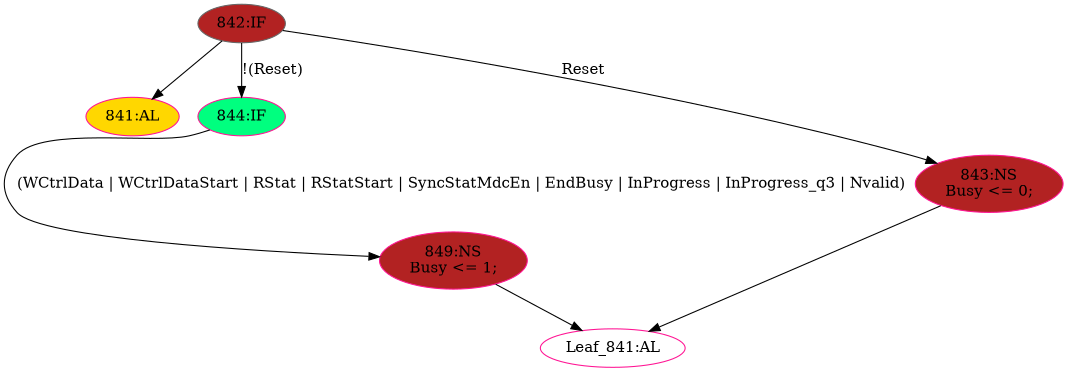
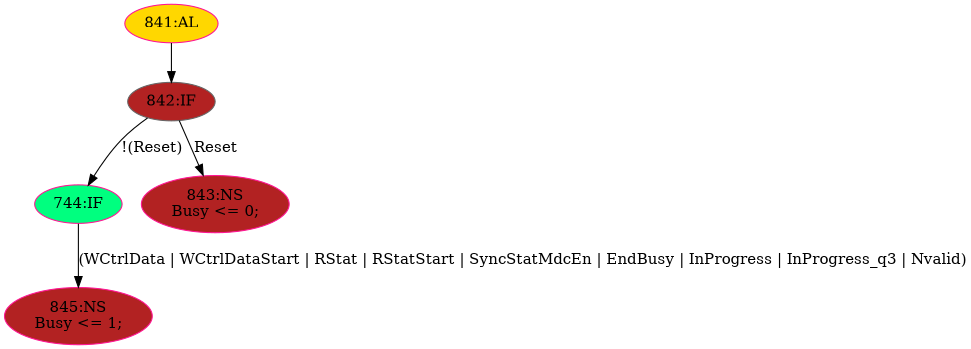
edge "842:IF" -> "841:AL": reversed
node "844:IF": label "844:IF" -> "744:IF"
node "849:NS Busy <= 1;": label "849:NS Busy <= 1;" -> "845:NS Busy <= 1;"
node "Leaf_841:AL": removed
